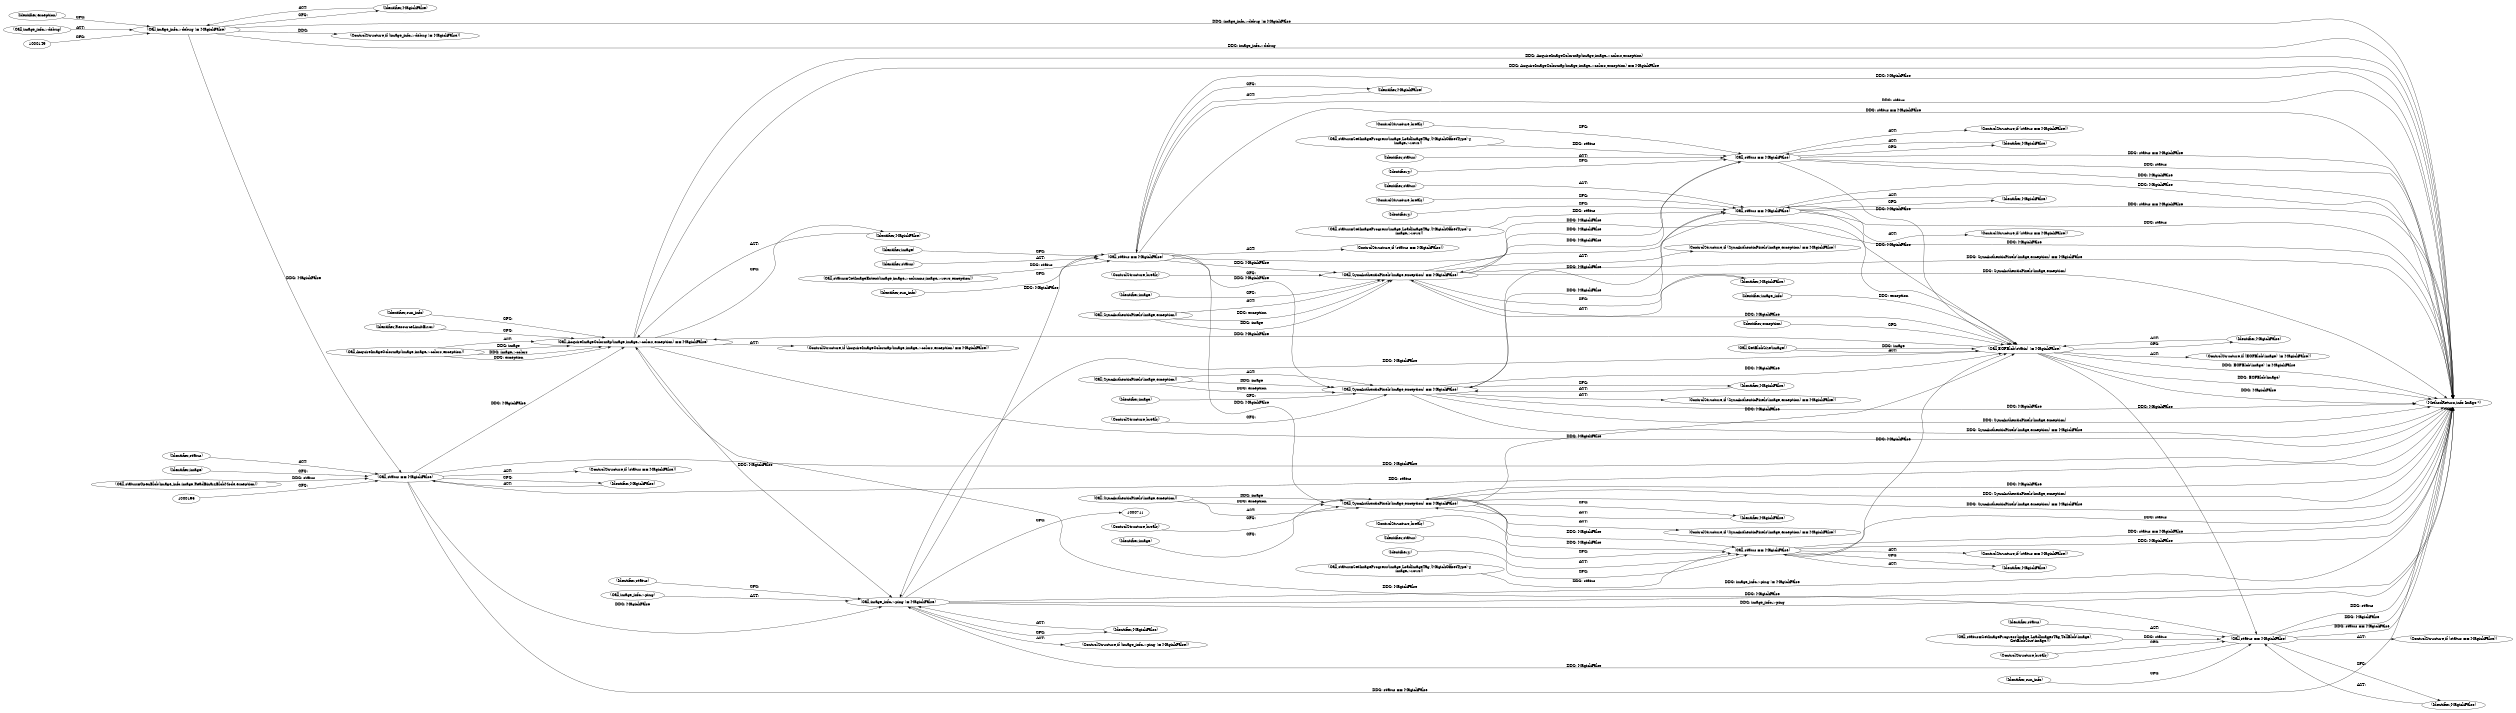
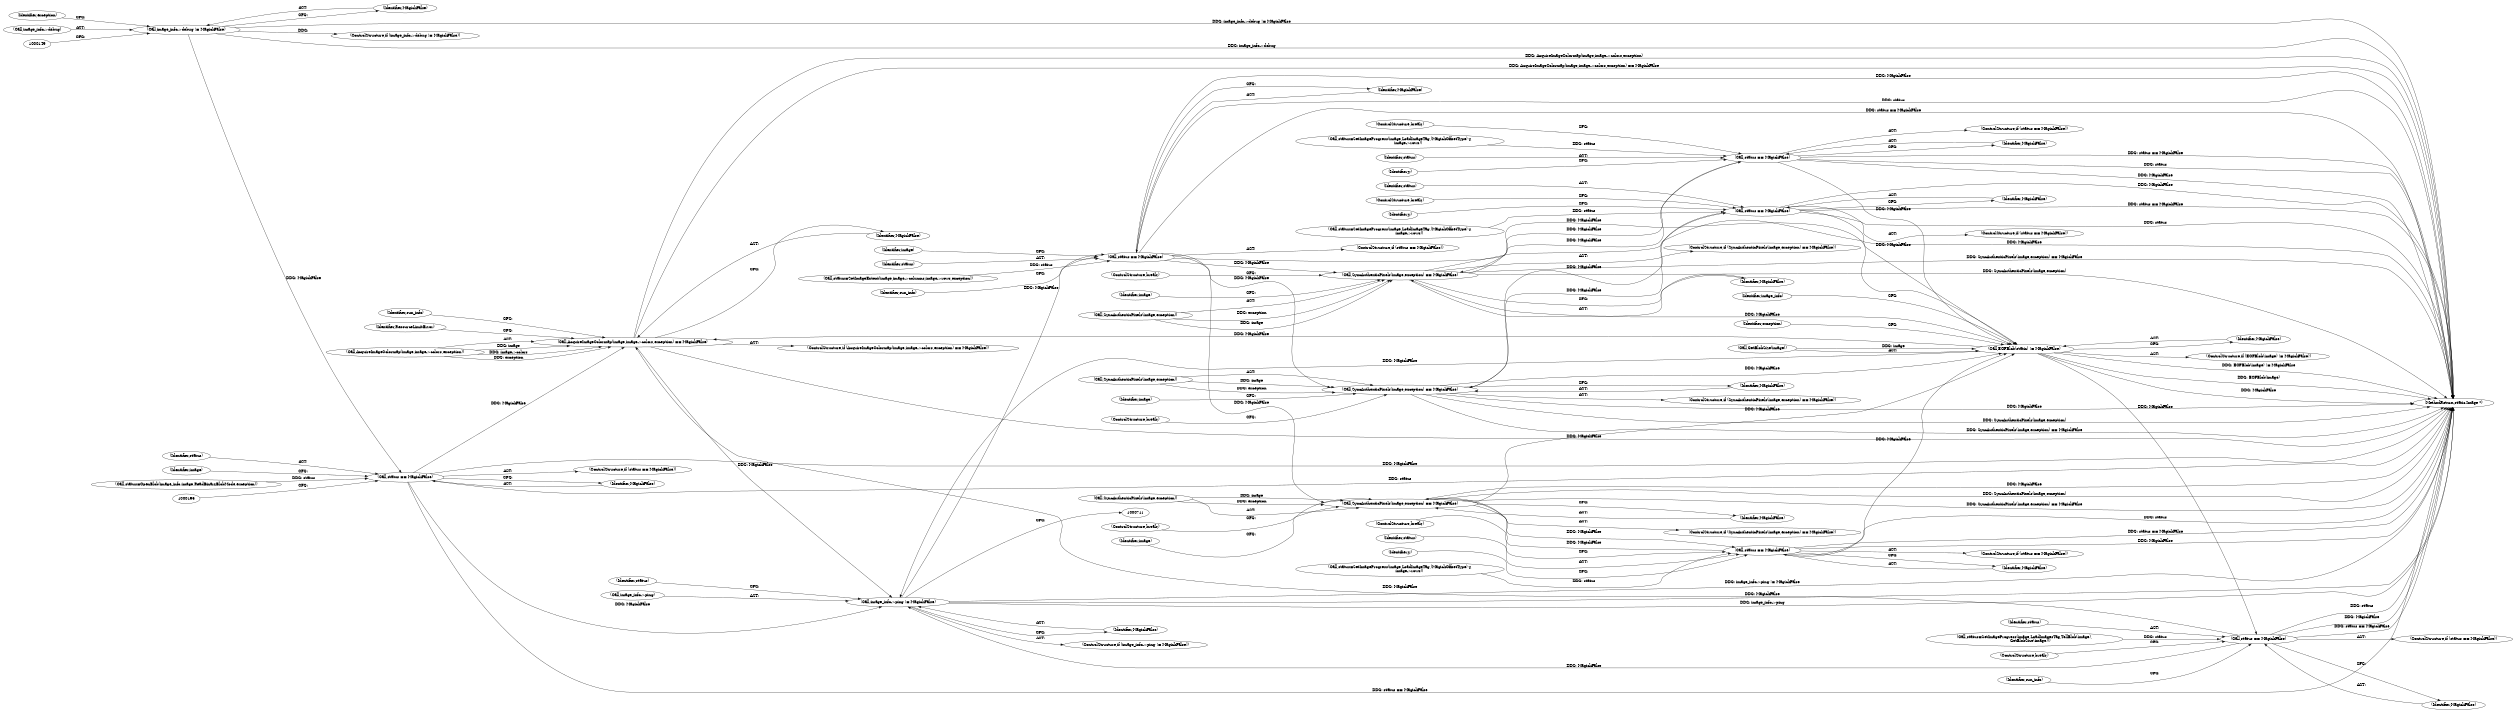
edge "(Identifier,image_info)" -> "(Call,EOFBlob(static) != MagickFalse)": label "DDG: exception" -> "CFG: "
node "(MethodReturn,info Image *)": label "(MethodReturn,info Image *)" -> "(MethodReturn,static Image *)"
